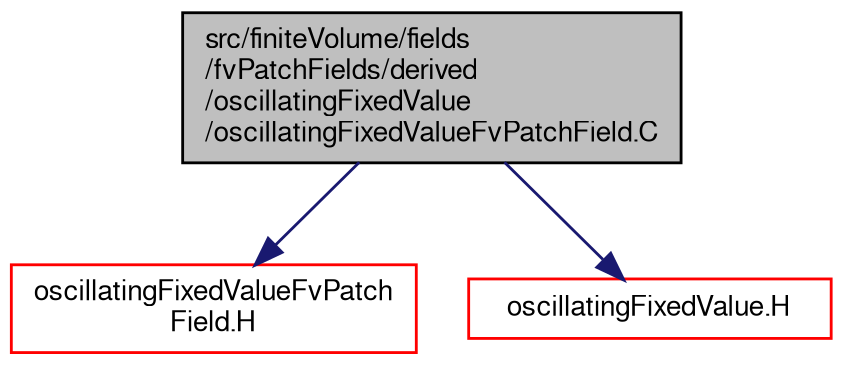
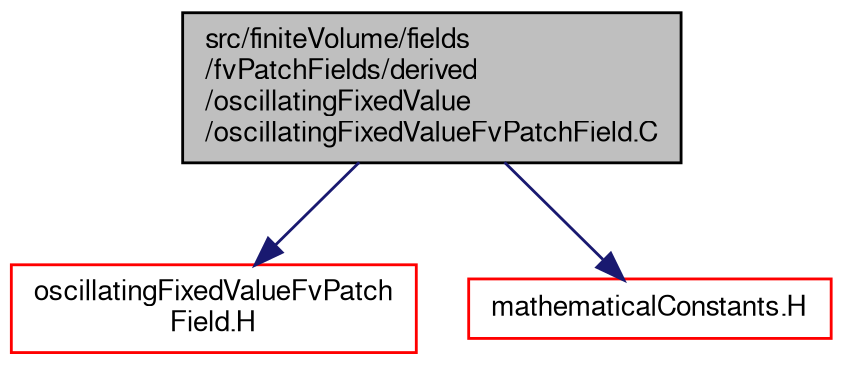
node "oscillatingFixedValue.H": label "oscillatingFixedValue.H" -> "mathematicalConstants.H"
